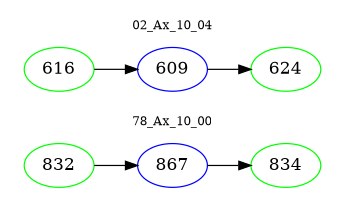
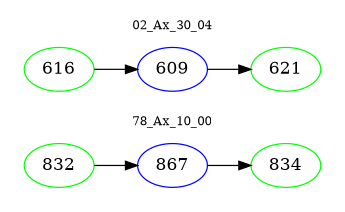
cluster "02_Ax_10_04": label "02_Ax_10_04" -> "02_Ax_30_04"
node "624": label "624" -> "621"
